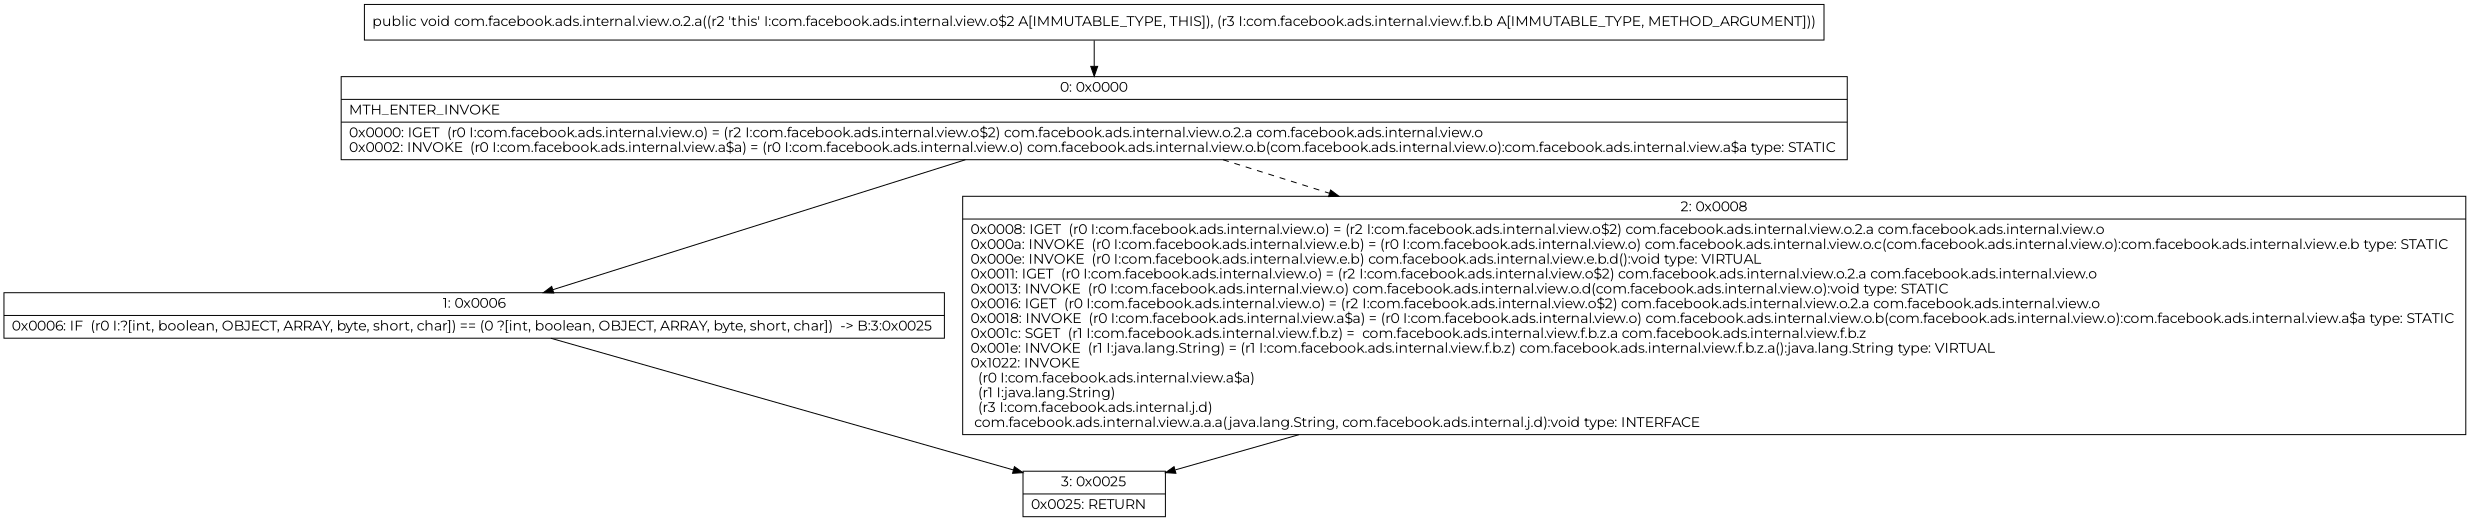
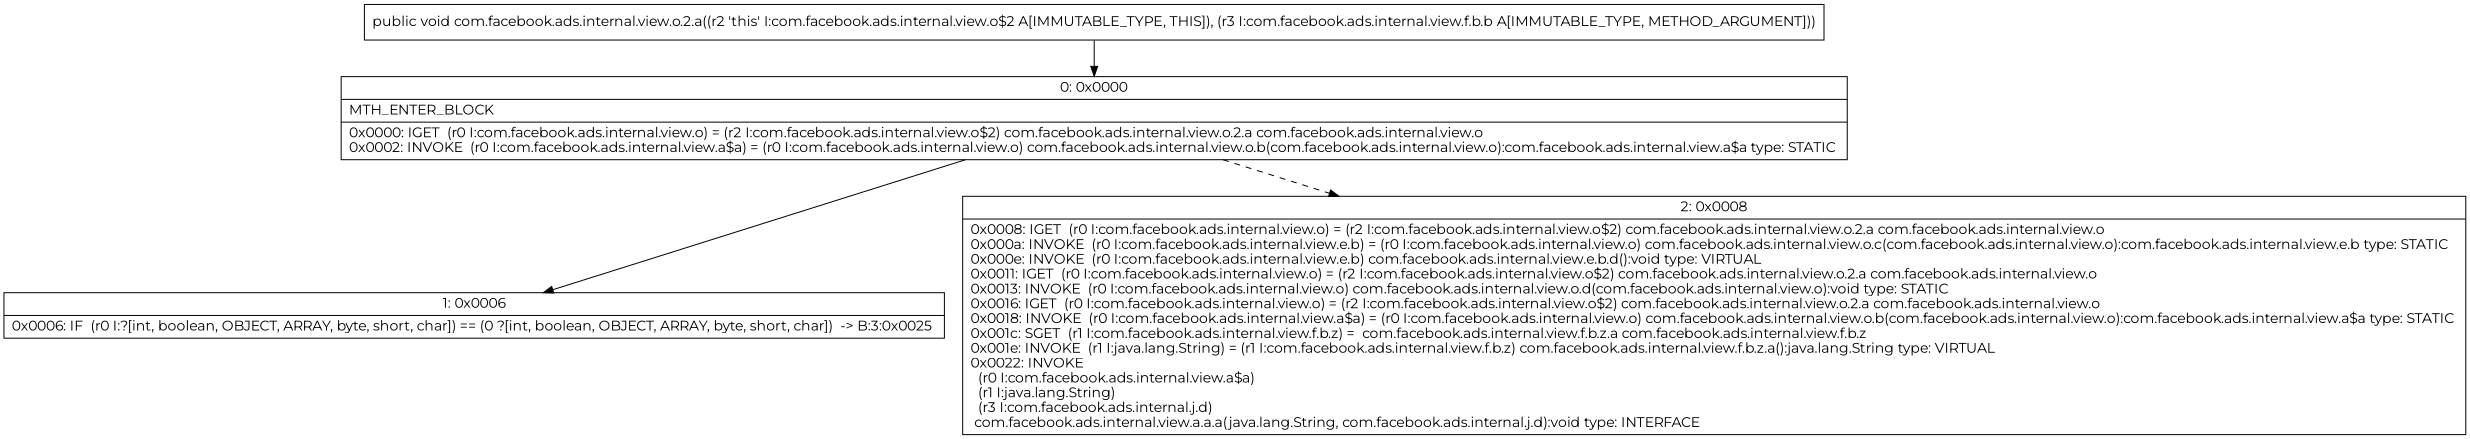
node "0: 0x0000": text "MTH_ENTER_INVOKE" -> "MTH_ENTER_BLOCK"
node "2: 0x0008": text "0x1022: INVOKE" -> "0x0022: INVOKE"
node "3: 0x0025": removed
